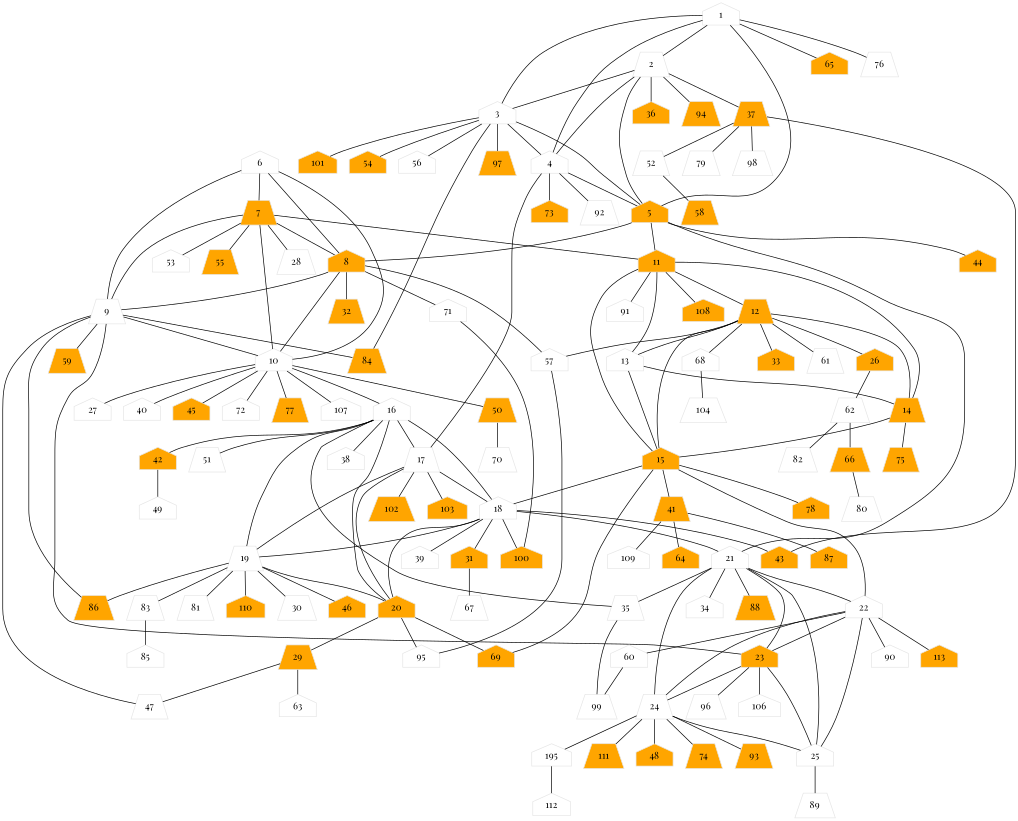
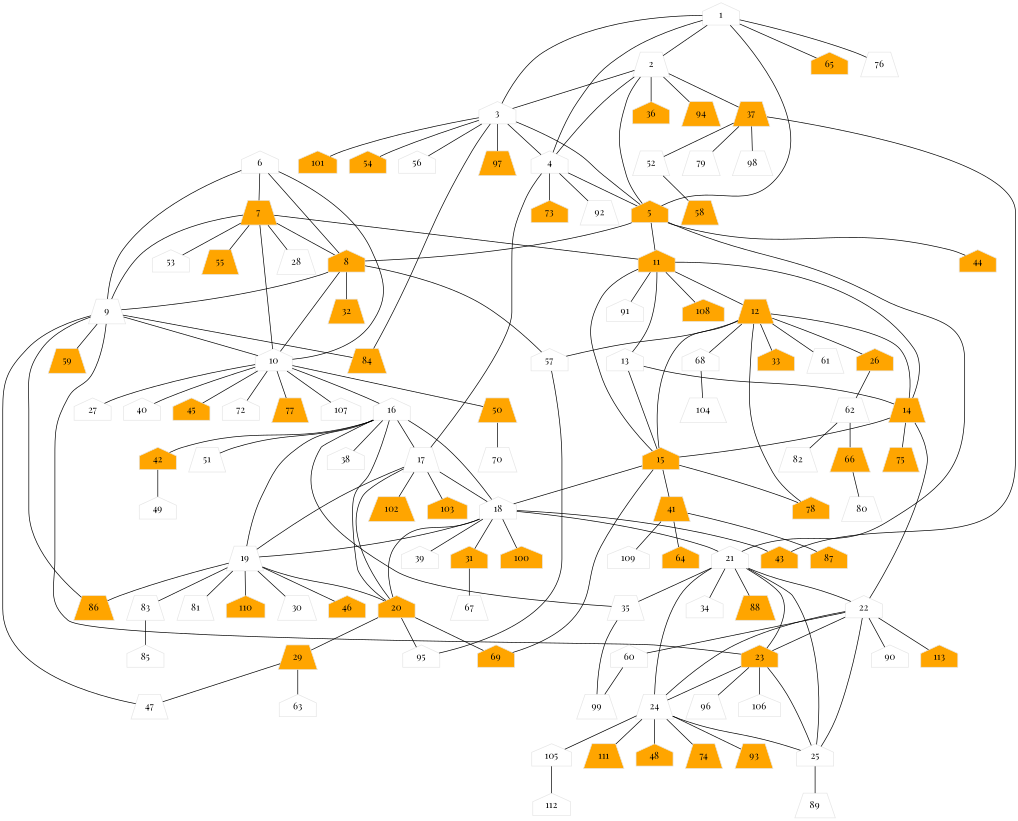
node "71": removed
edge "12" -- "13": now "12" -- "78"
edge "15" -- "22": now "14" -- "22"
node "195": label "195" -> "105"
